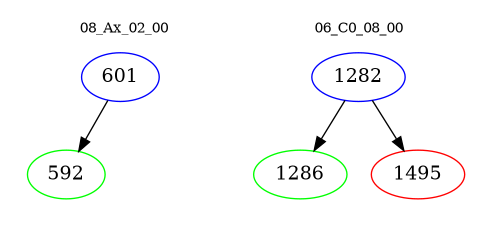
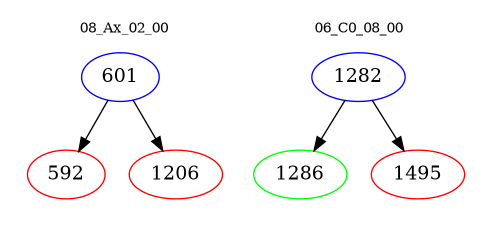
node "592": color green -> red
node "1206": added
